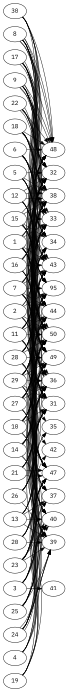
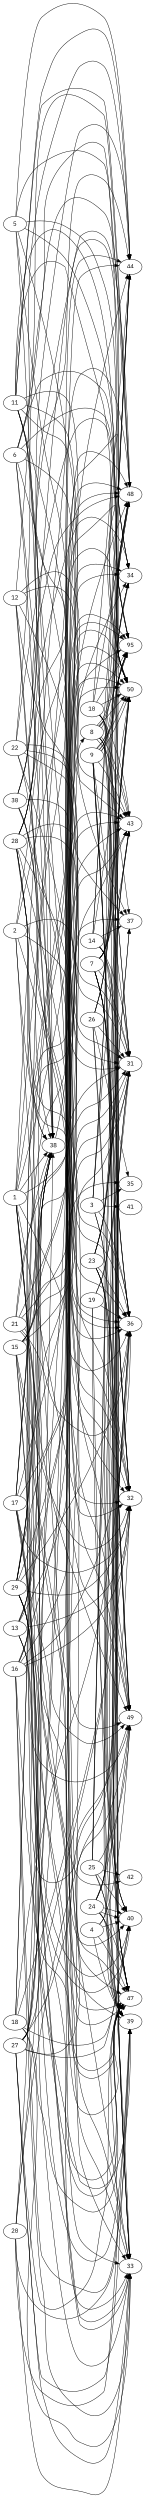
edge "8" -> "38": reversed
edge "18" -> "34": removed
edge "12" -> "49": now "30" -> "49"
